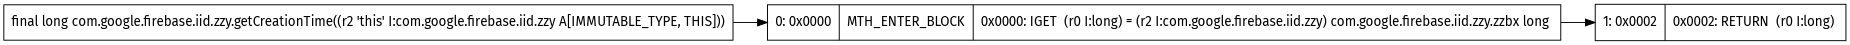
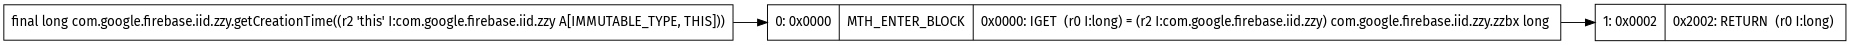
node "1: 0x0002": text "0x0002: RETURN  (r0 I:long)" -> "0x2002: RETURN  (r0 I:long)"
